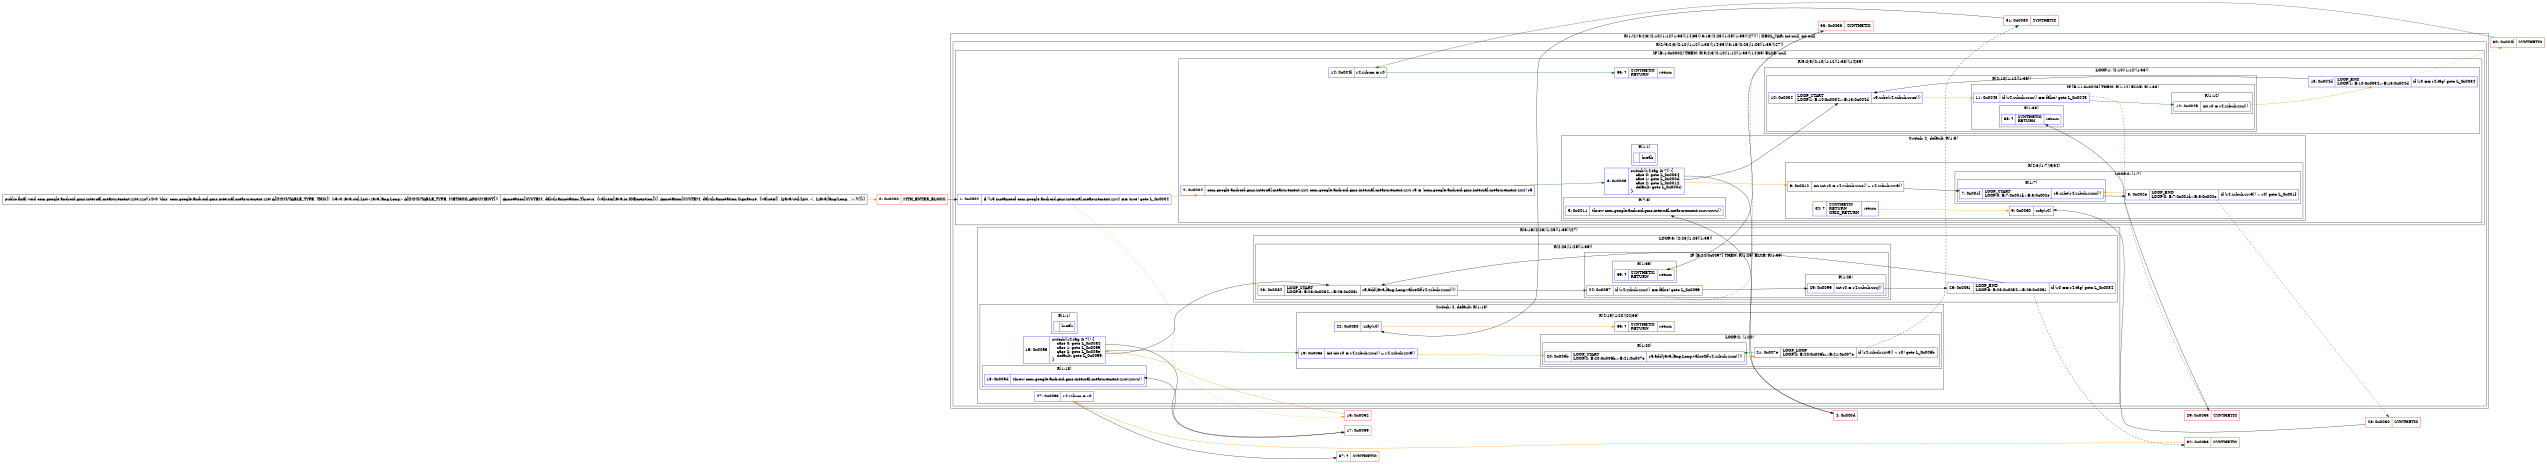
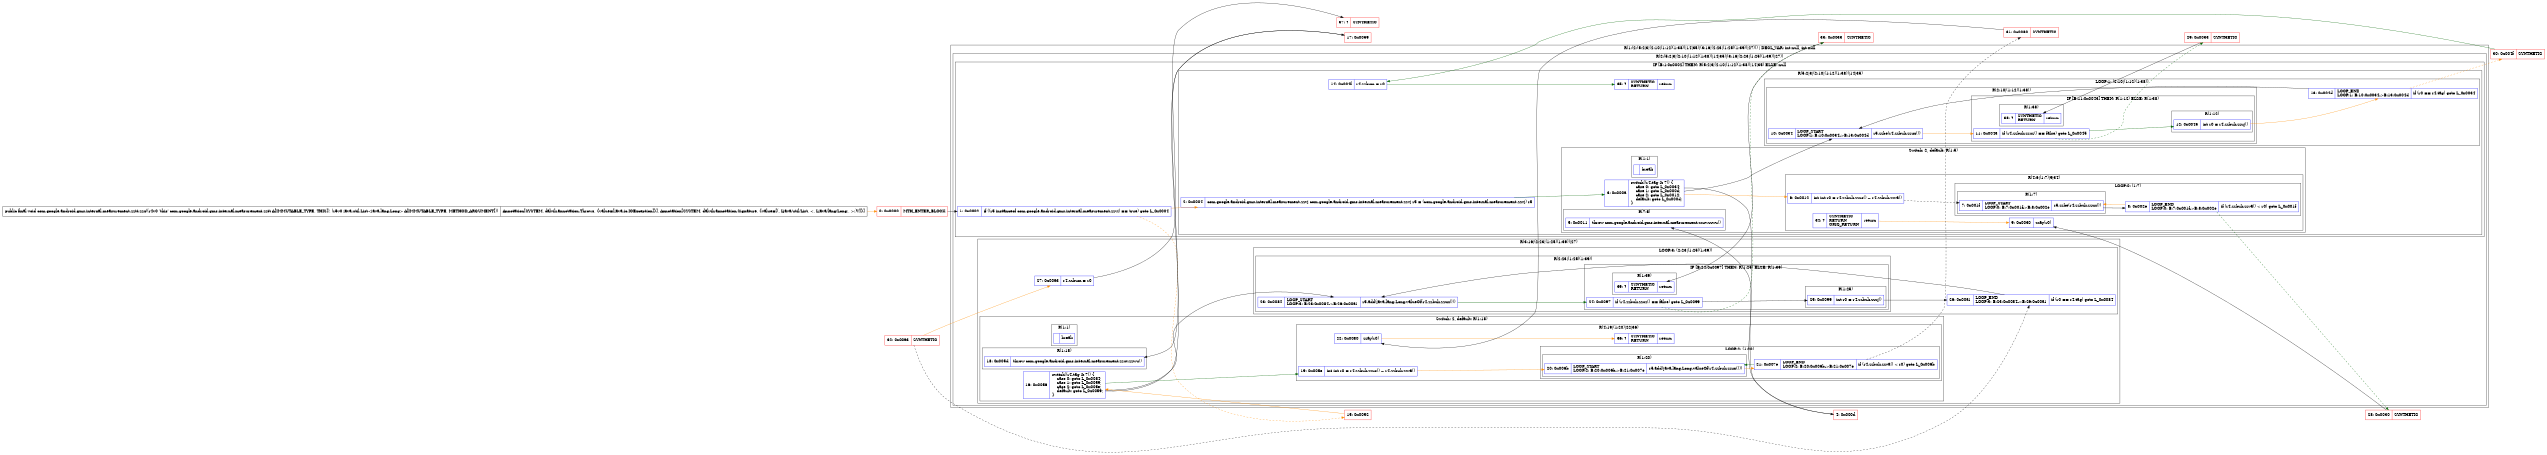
edge "6: 0x0012" -> "7: 0x001f": style solid -> dashed
node "21: 0x007e": text "LOOP_LOOP" -> "LOOP_END"
edge "26: 0x00a1" -> "32: 0x00a3": reversed
